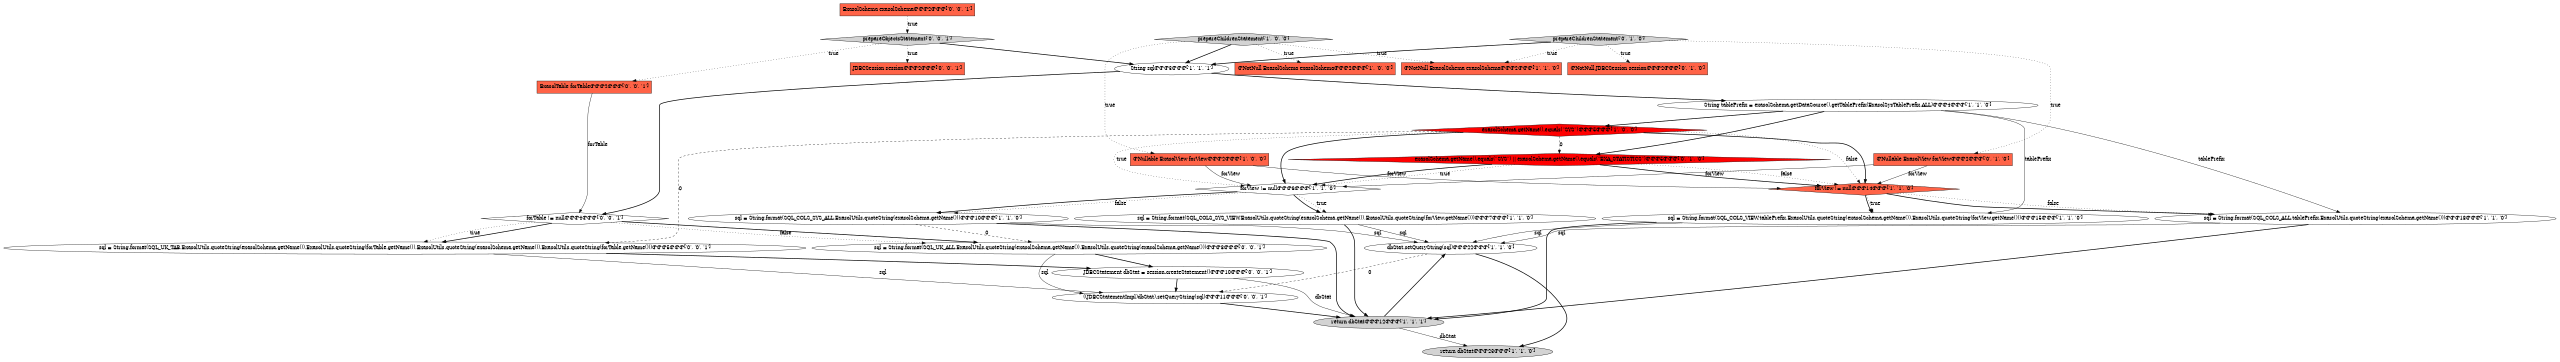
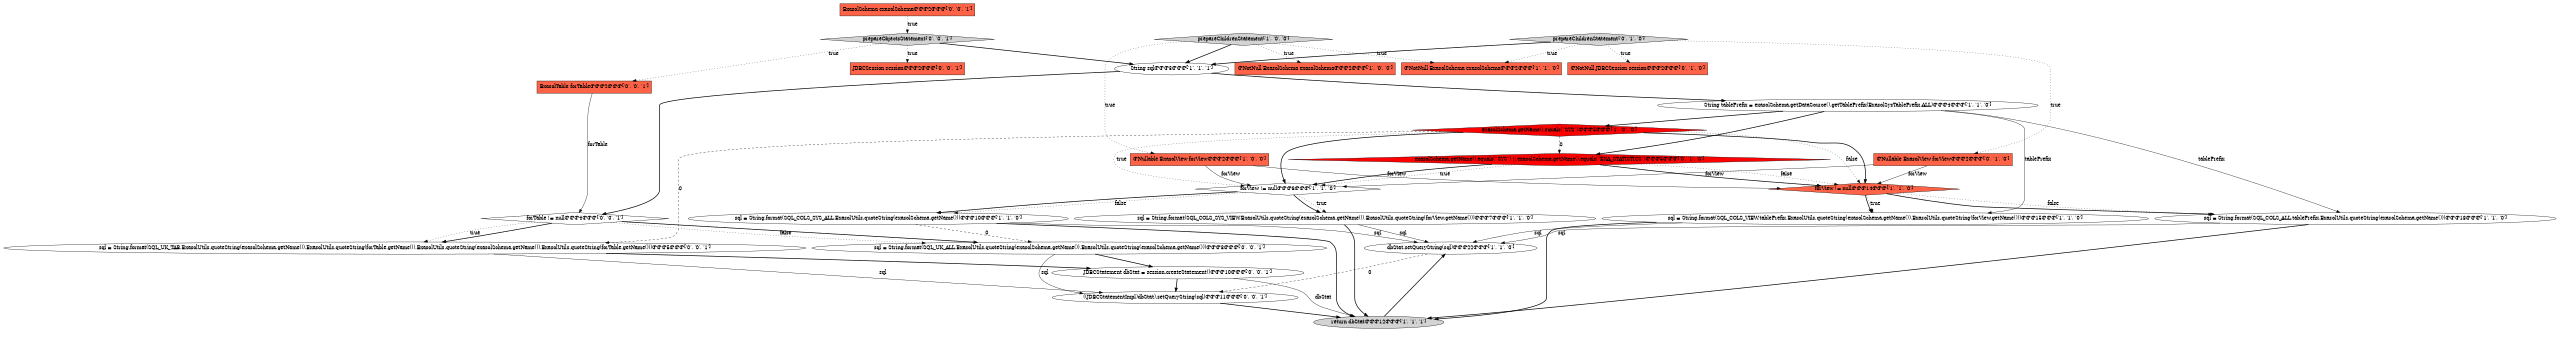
node "return dbStat@@@23@@@['1', '1', '0']": removed
